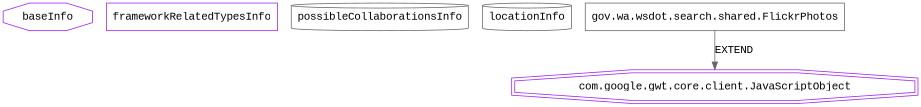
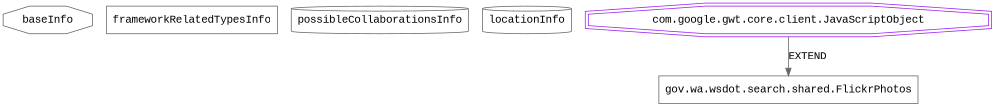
node "baseInfo": color purple -> gray40
node "frameworkRelatedTypesInfo": color purple -> gray40
edge "gov.wa.wsdot.search.shared.FlickrPhotos" -> "com.google.gwt.core.client.JavaScriptObject": reversed
